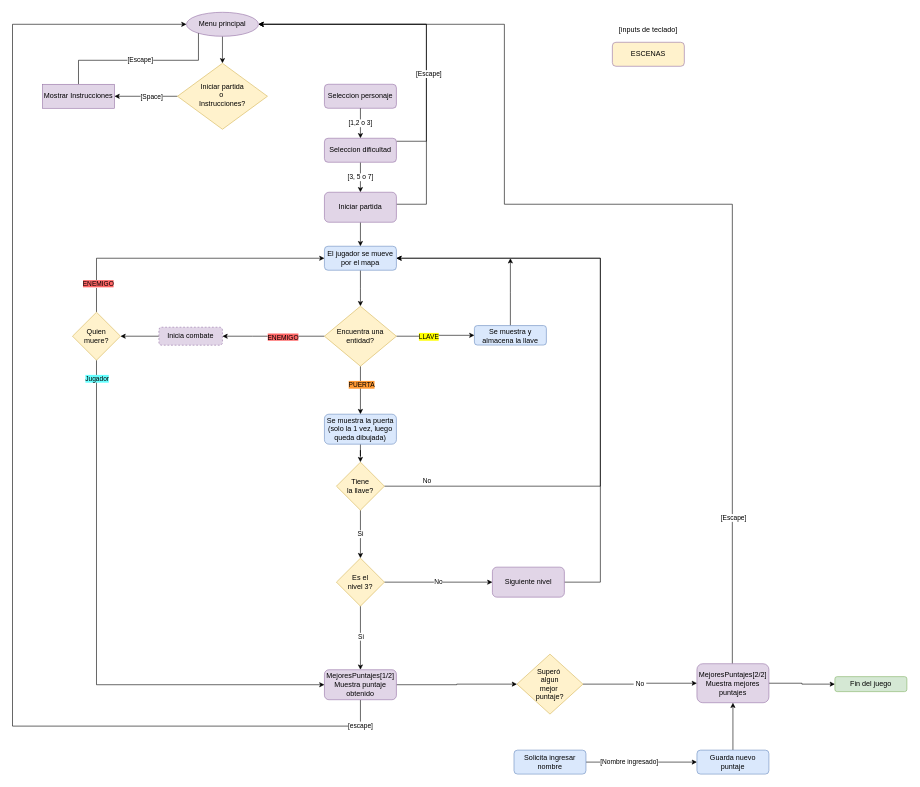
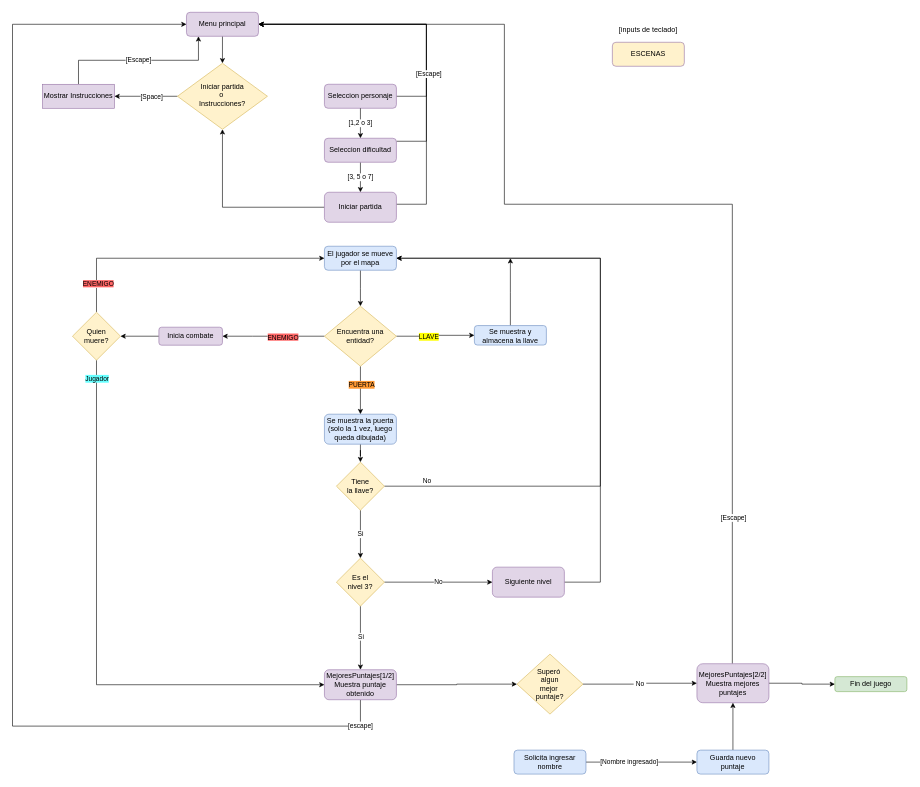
node "Menu principal": shape ellipse -> rounded rectangle
edge "Menu principal" -- "Mostrar Instrucciones": arrowhead none -> classic
edge "Seleccion personaje" -> "Menu principal": added
edge "Iniciar partida" -> "El jugador se mueve por el mapa": now "Iniciar partida" -> "Iniciar partida o Instrucciones?"
node "Inicia combate": style dashed -> solid
